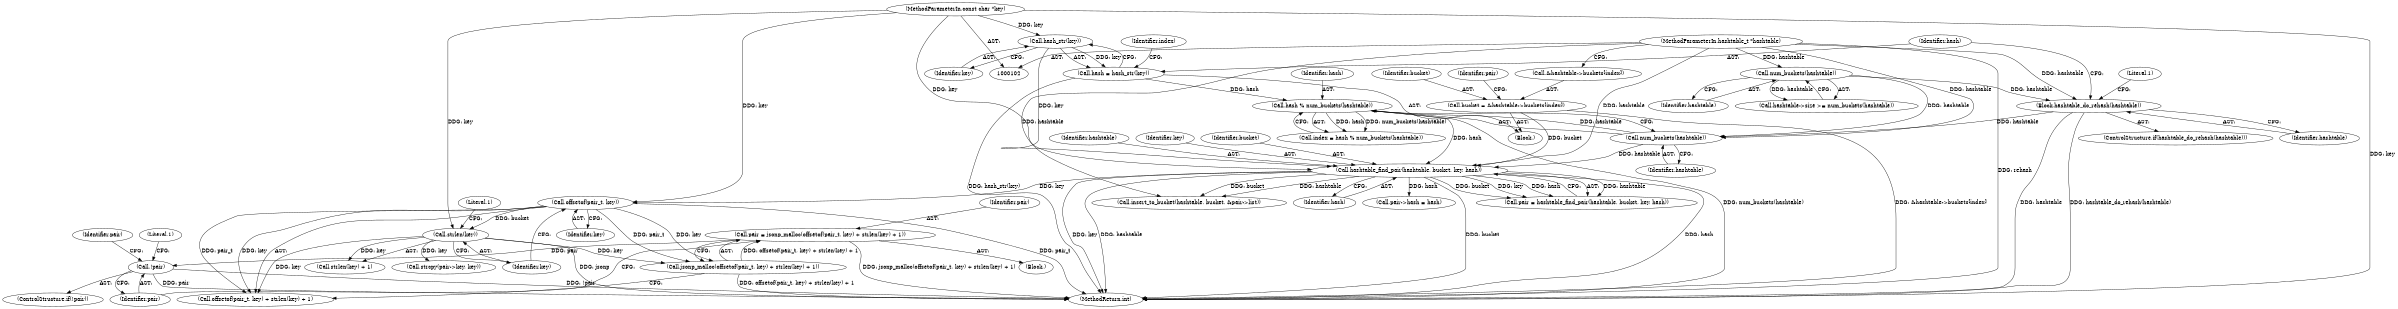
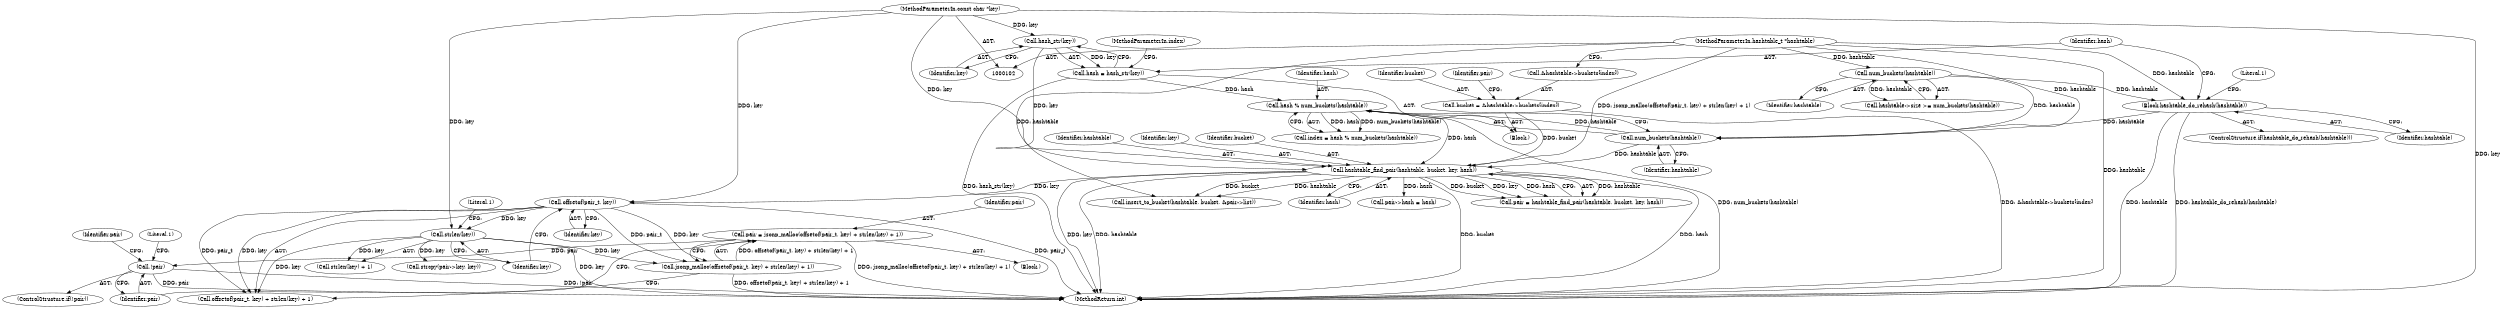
node "(Identifier,index)": label "(Identifier,index)" -> "(MethodParameterIn,index)"
edge "(MethodParameterIn,hashtable_t *hashtable)" -> "(Call,hashtable_find_pair(hashtable, bucket, key, hash))": label "DDG: hashtable" -> "DDG: jsonp_malloc(offsetof(pair_t, key) + strlen(key) + 1)"
edge "(MethodParameterIn,hashtable_t *hashtable)" -> "(MethodReturn,int)": label "DDG: rehash" -> "DDG: hashtable"
edge "(Call,offsetof(pair_t, key))" -> "(Call,strlen(key))": label "DDG: bucket" -> "DDG: key"
edge "(Call,strlen(key))" -> "(MethodReturn,int)": label "DDG: jsonp" -> "DDG: key"
